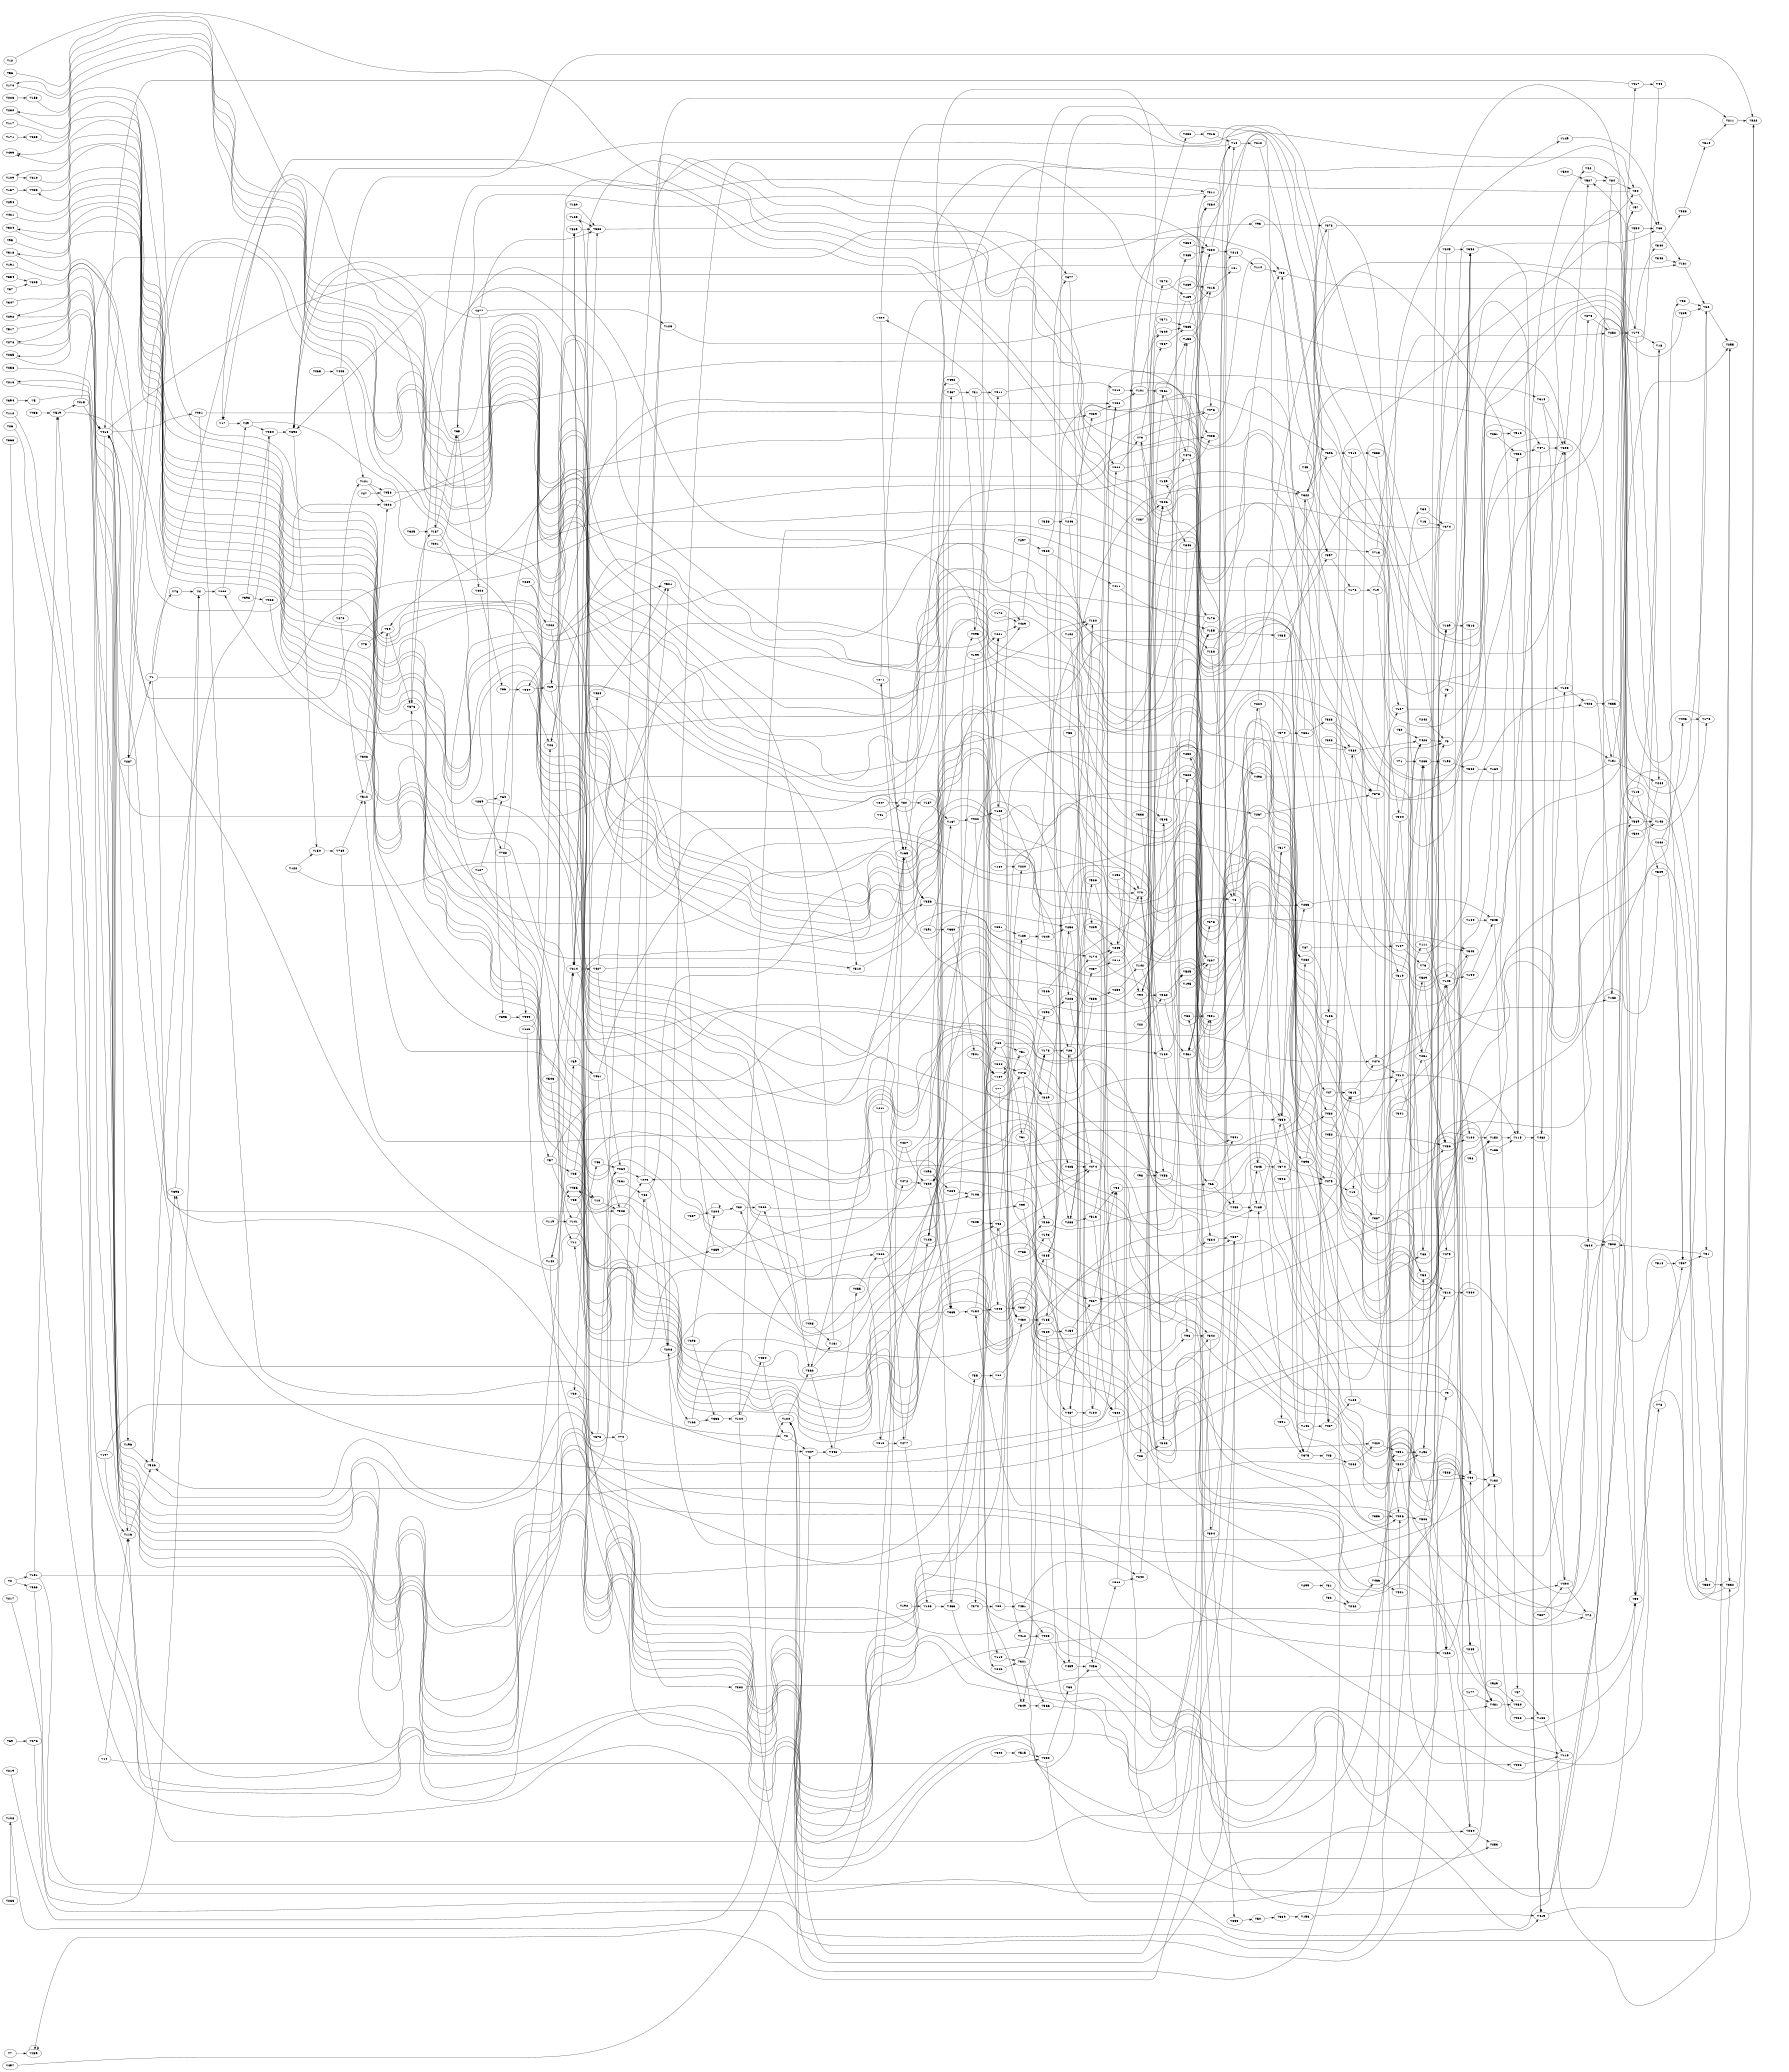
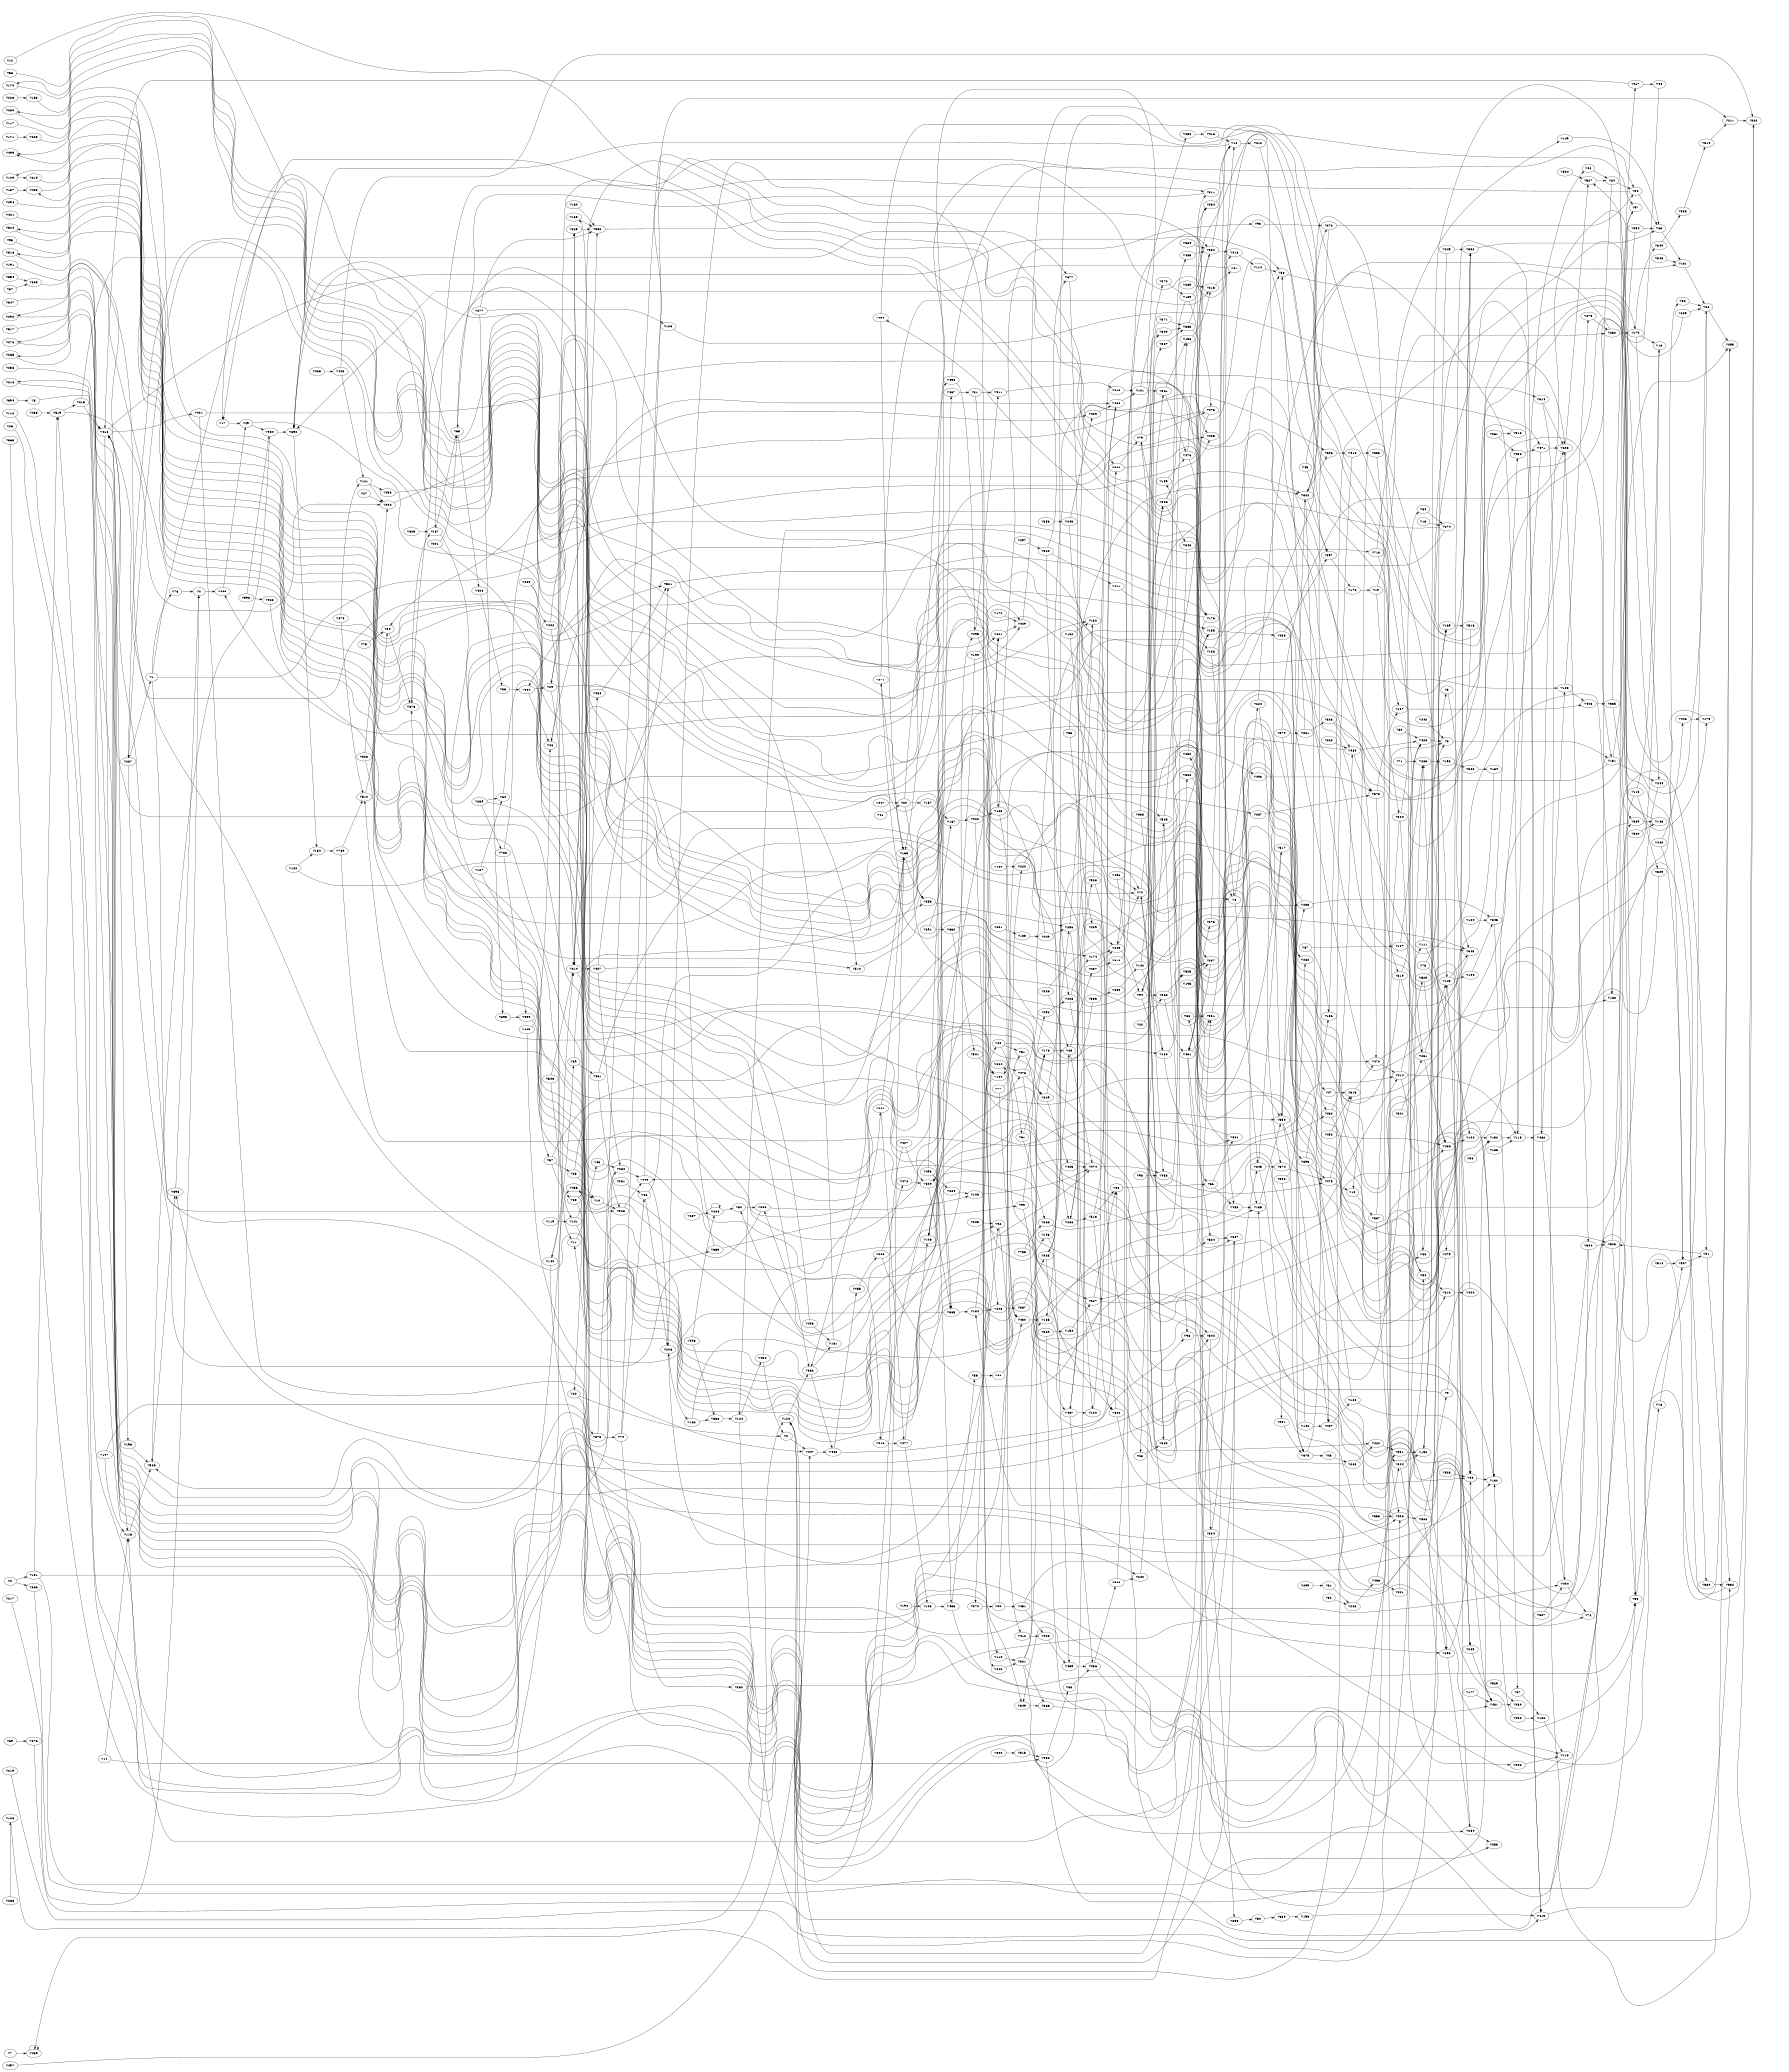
edge "v3" -> "v352": now "v3" -> "v343"
edge "v27" -> "v453": now "v27" -> "v202"
node "v237": removed
edge "v521" -> "v173": added
edge "v294" -> "v306": now "v294" -> "v241"
edge "v147" -> "v73": removed
edge "v92" -> "v183": removed
